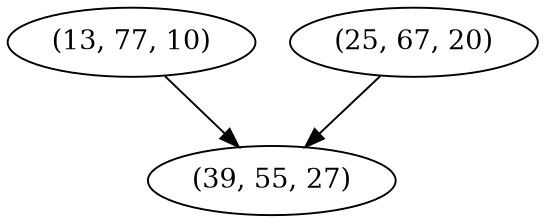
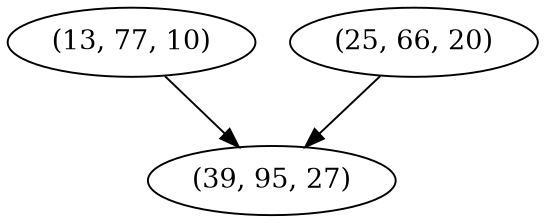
node "(25, 67, 20)": label "(25, 67, 20)" -> "(25, 66, 20)"
node "(39, 55, 27)": label "(39, 55, 27)" -> "(39, 95, 27)"
